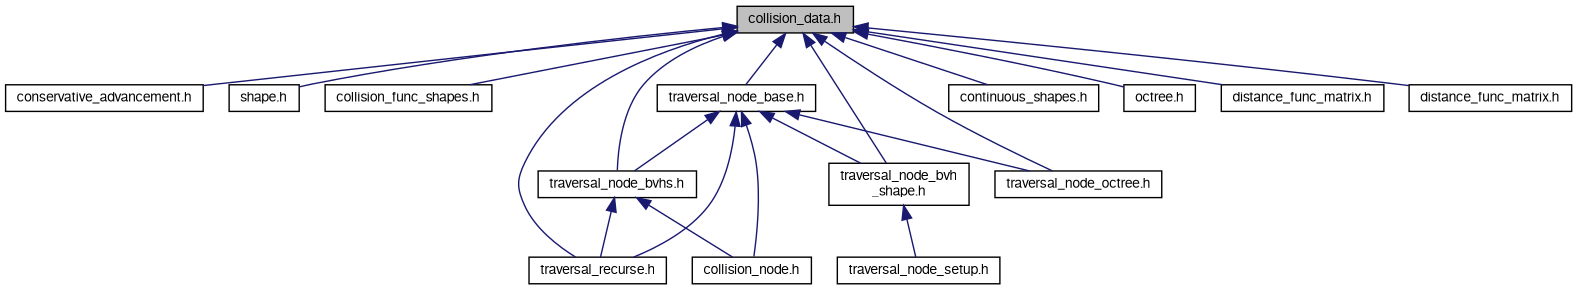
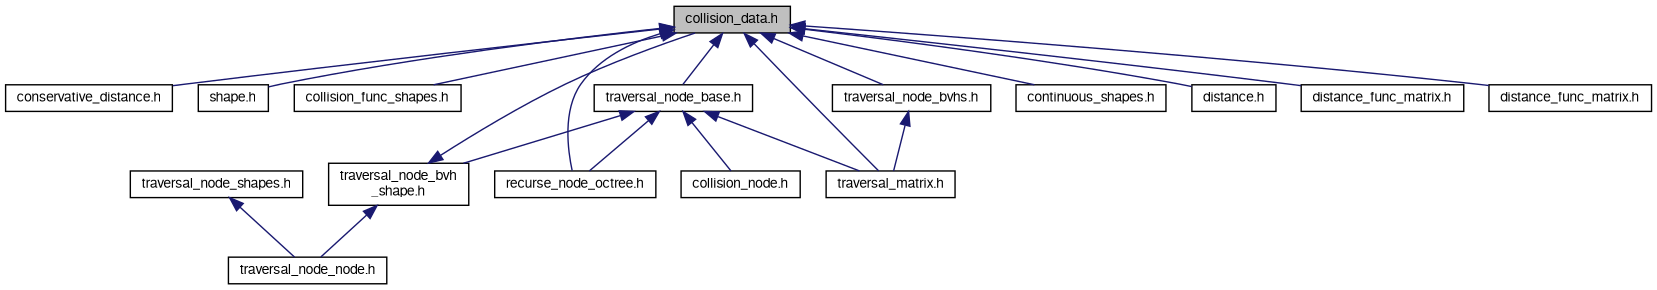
node "conservative_advancement.h": label "conservative_advancement.h" -> "conservative_distance.h"
node "octree.h": label "octree.h" -> "distance.h"
edge "traversal_node_bvh _shape.h" -> "collision_data.h": reversed
edge "traversal_node_bvhs.h" -> "traversal_node_base.h": removed
node "traversal_node_shapes.h": added
node "traversal_node_octree.h": label "traversal_node_octree.h" -> "recurse_node_octree.h"
edge "collision_node.h" -> "traversal_node_bvhs.h": removed
node "traversal_recurse.h": label "traversal_recurse.h" -> "traversal_matrix.h"
node "traversal_node_setup.h": label "traversal_node_setup.h" -> "traversal_node_node.h"
